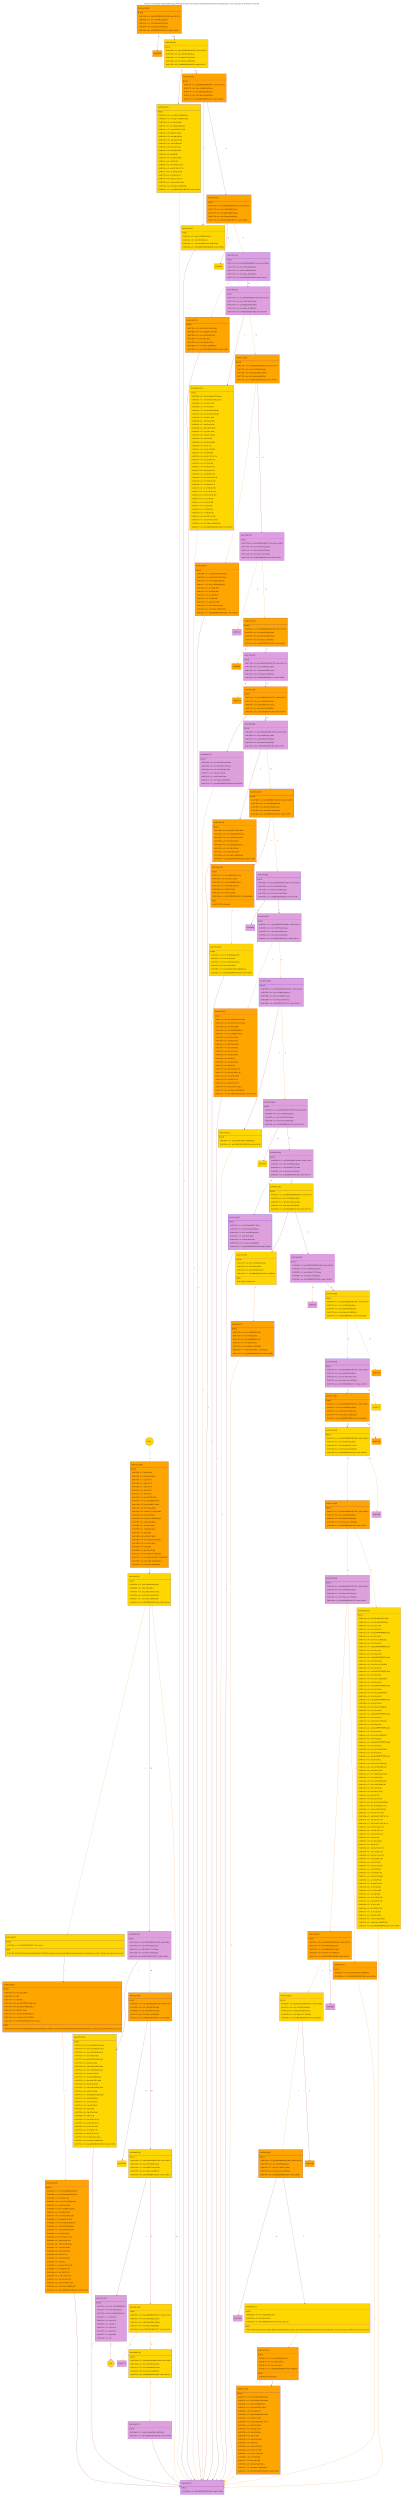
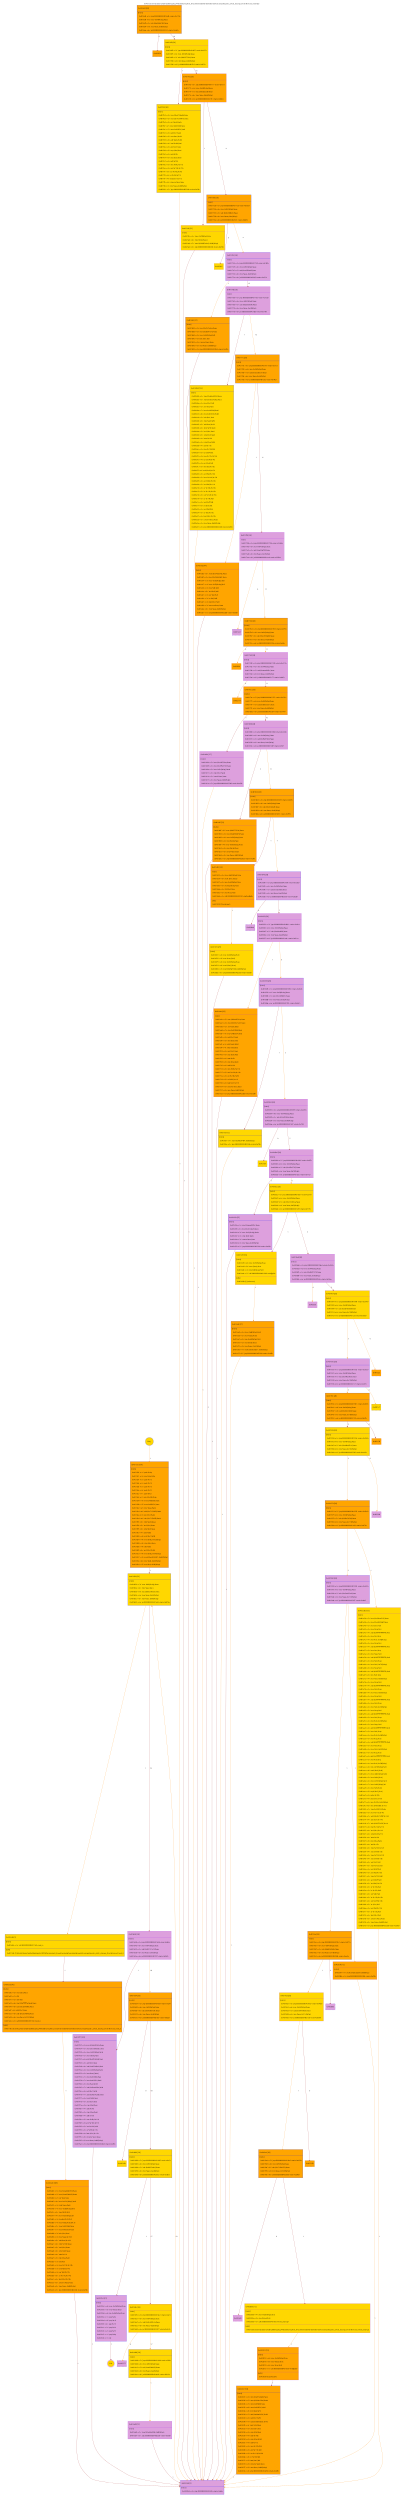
node "0x401f2f [120]": fillcolor gold -> plum
